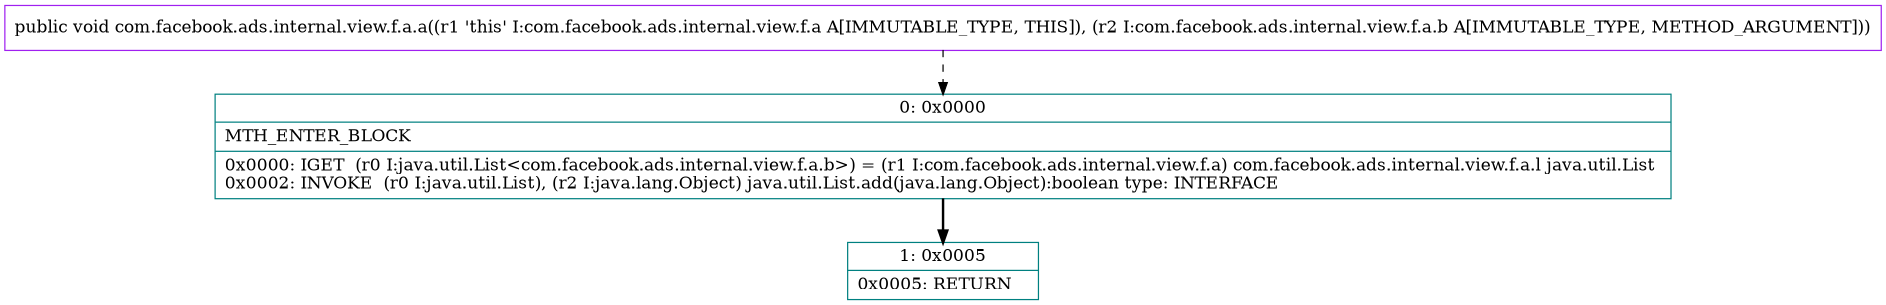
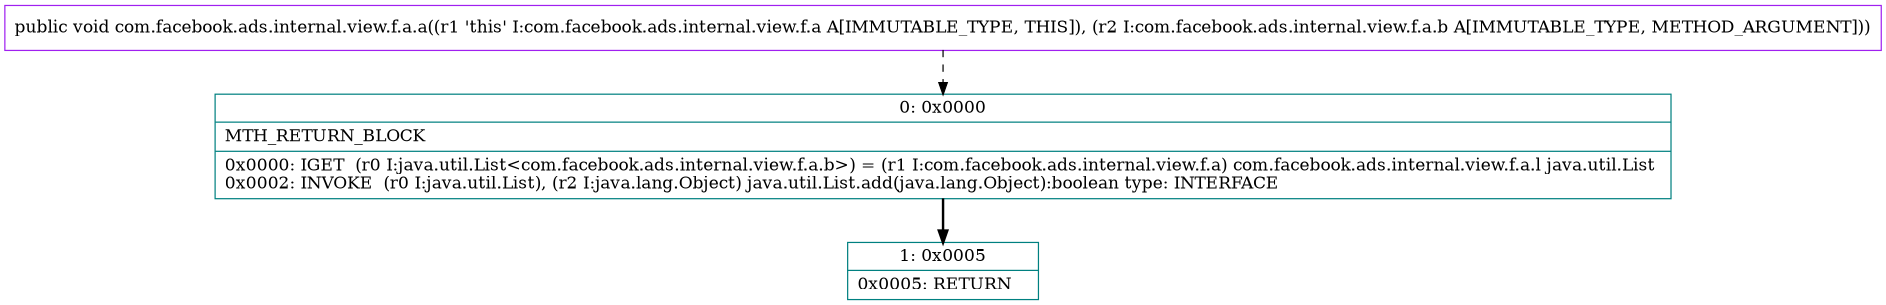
node "0: 0x0000": text "MTH_ENTER_BLOCK" -> "MTH_RETURN_BLOCK"
